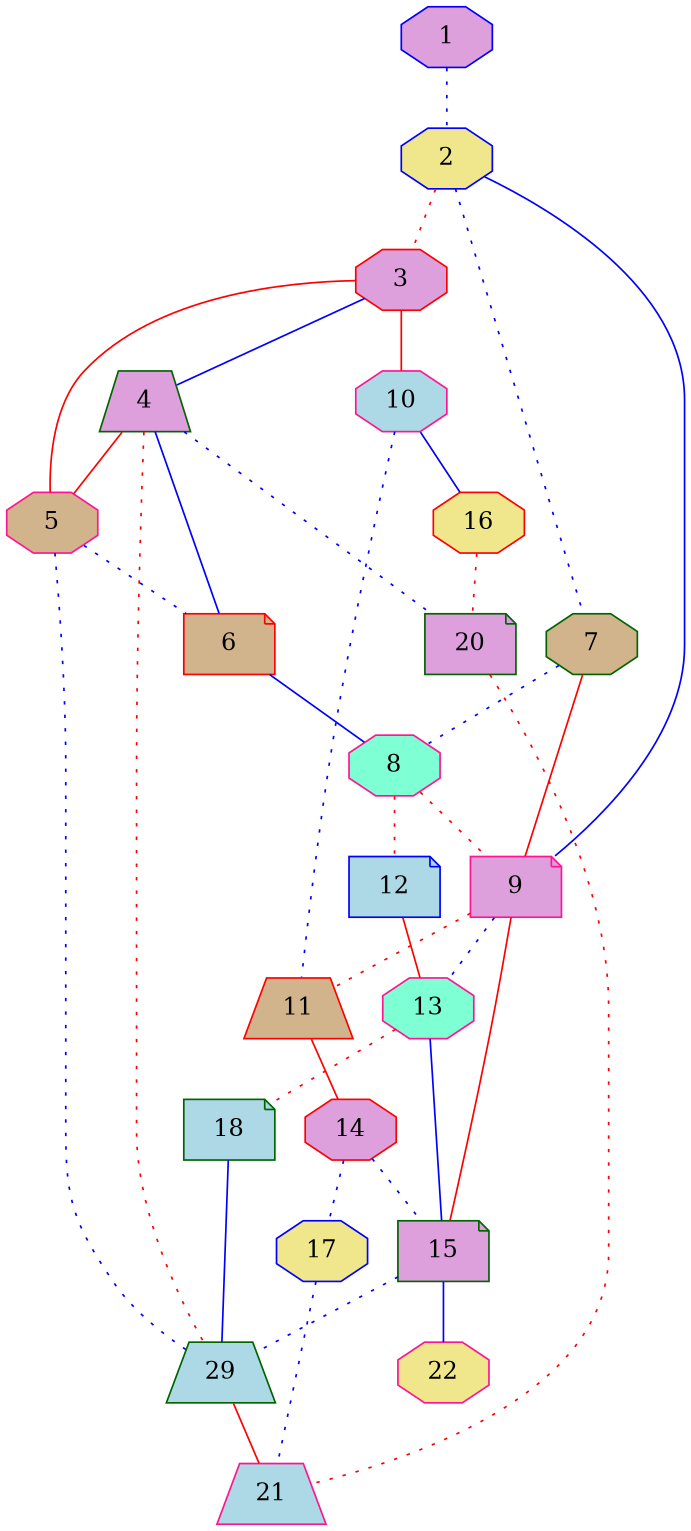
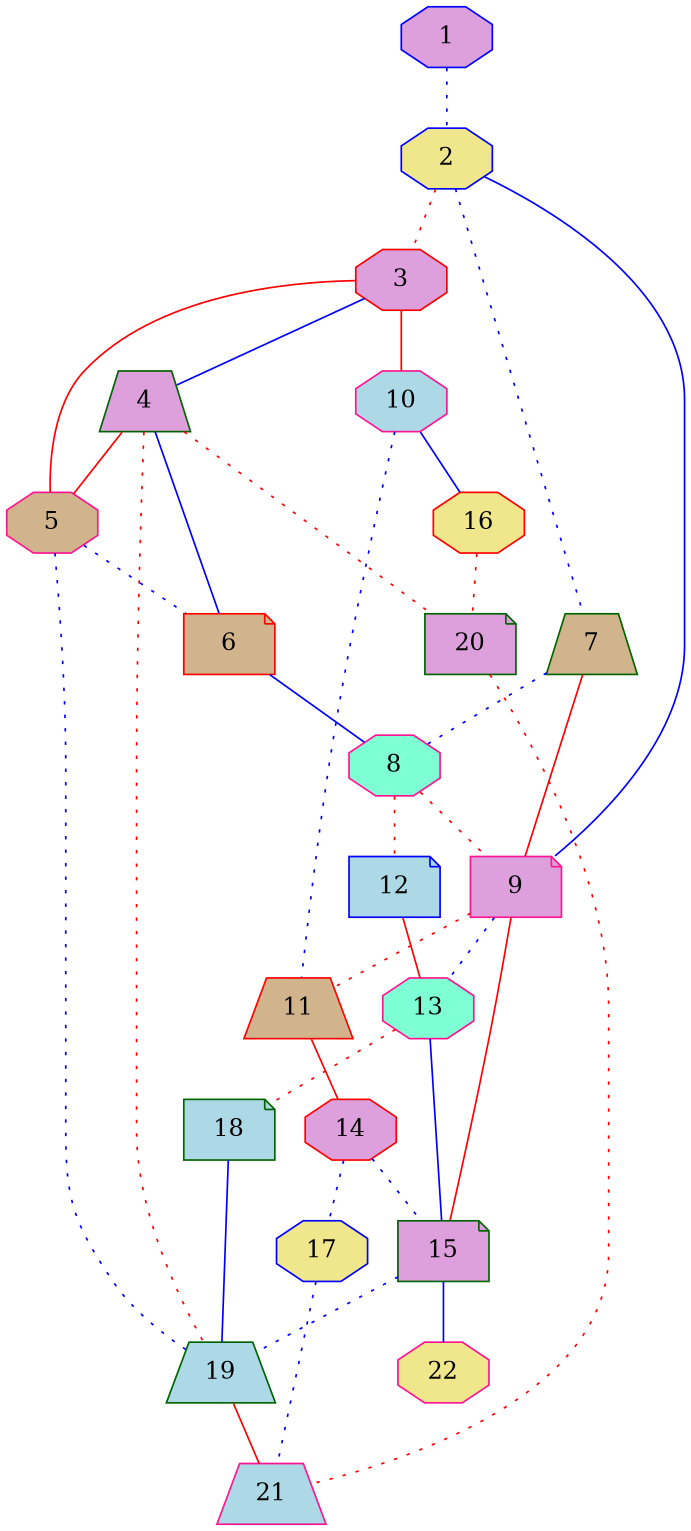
edge "4" -- "20": color blue -> red
node "7": shape octagon -> trapezium
node "29": label "29" -> "19"
